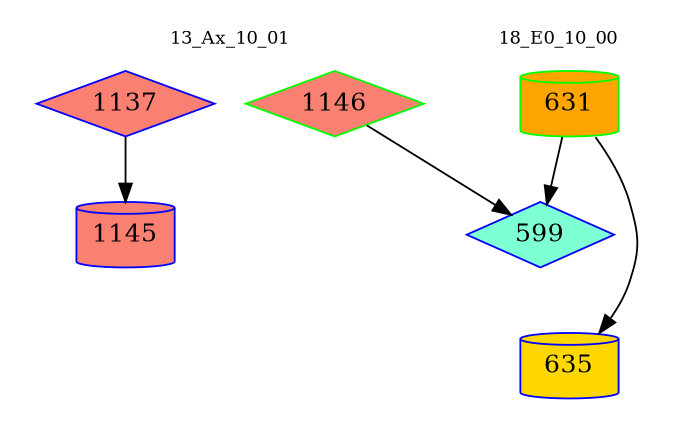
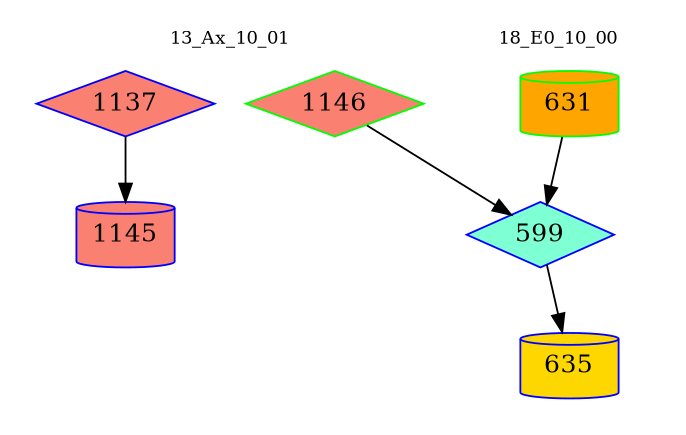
edge "631" -> "635": now "599" -> "635"
